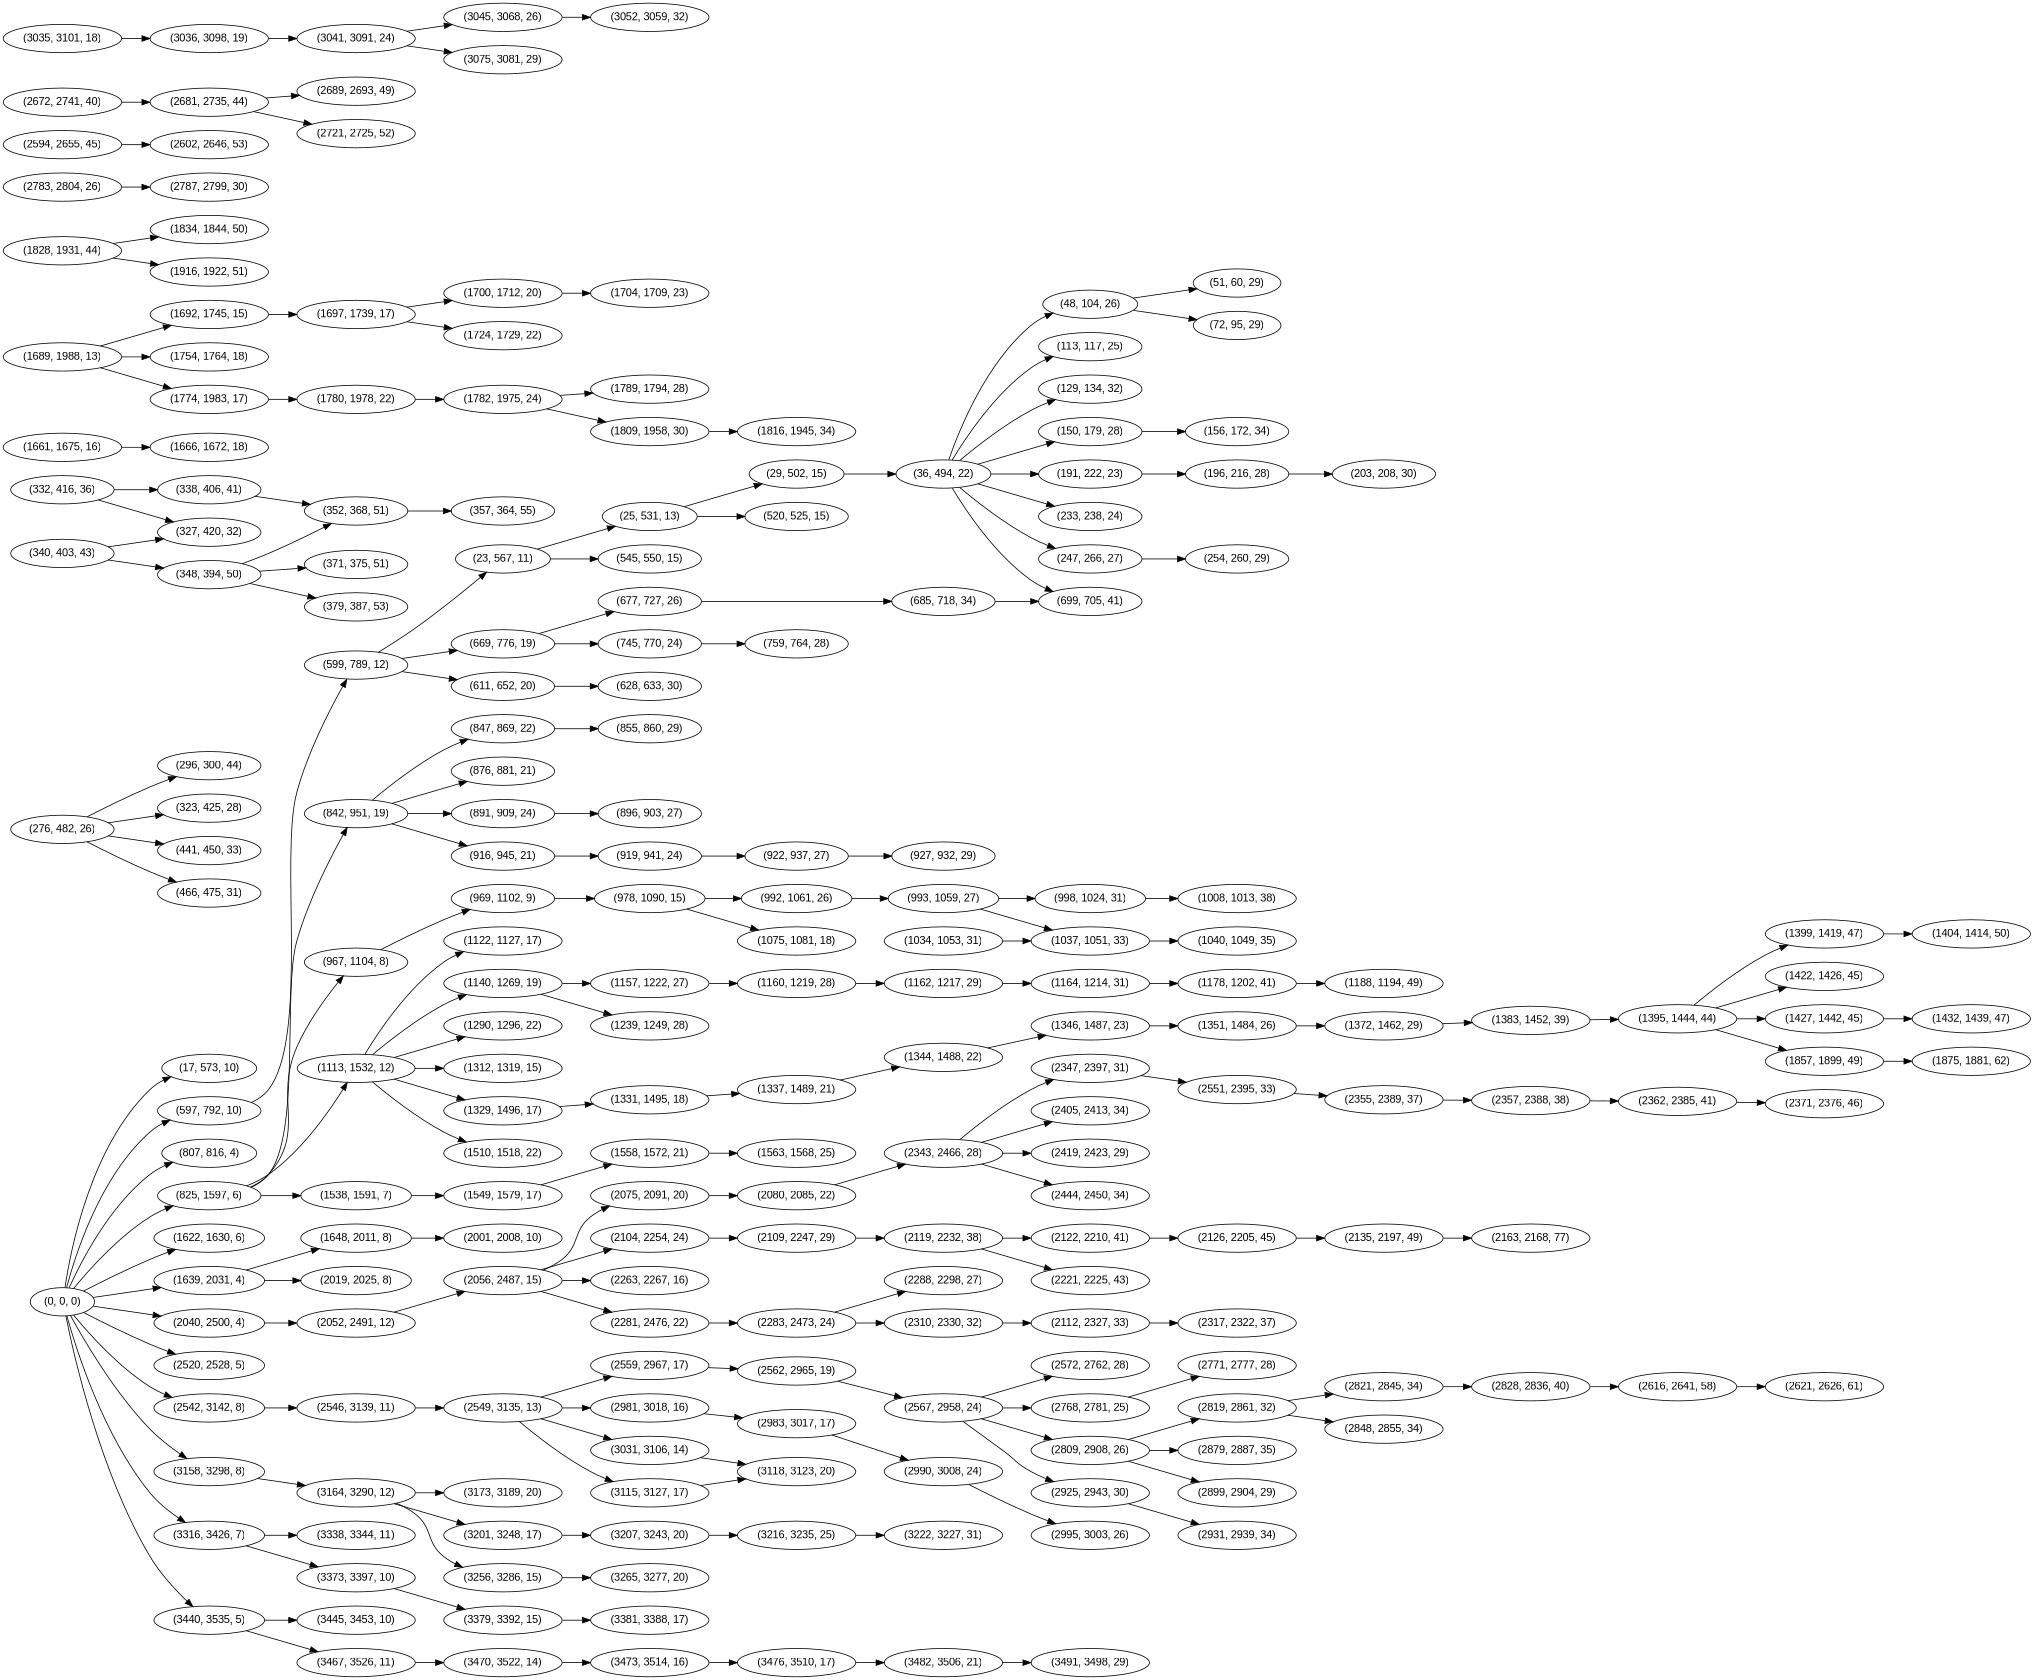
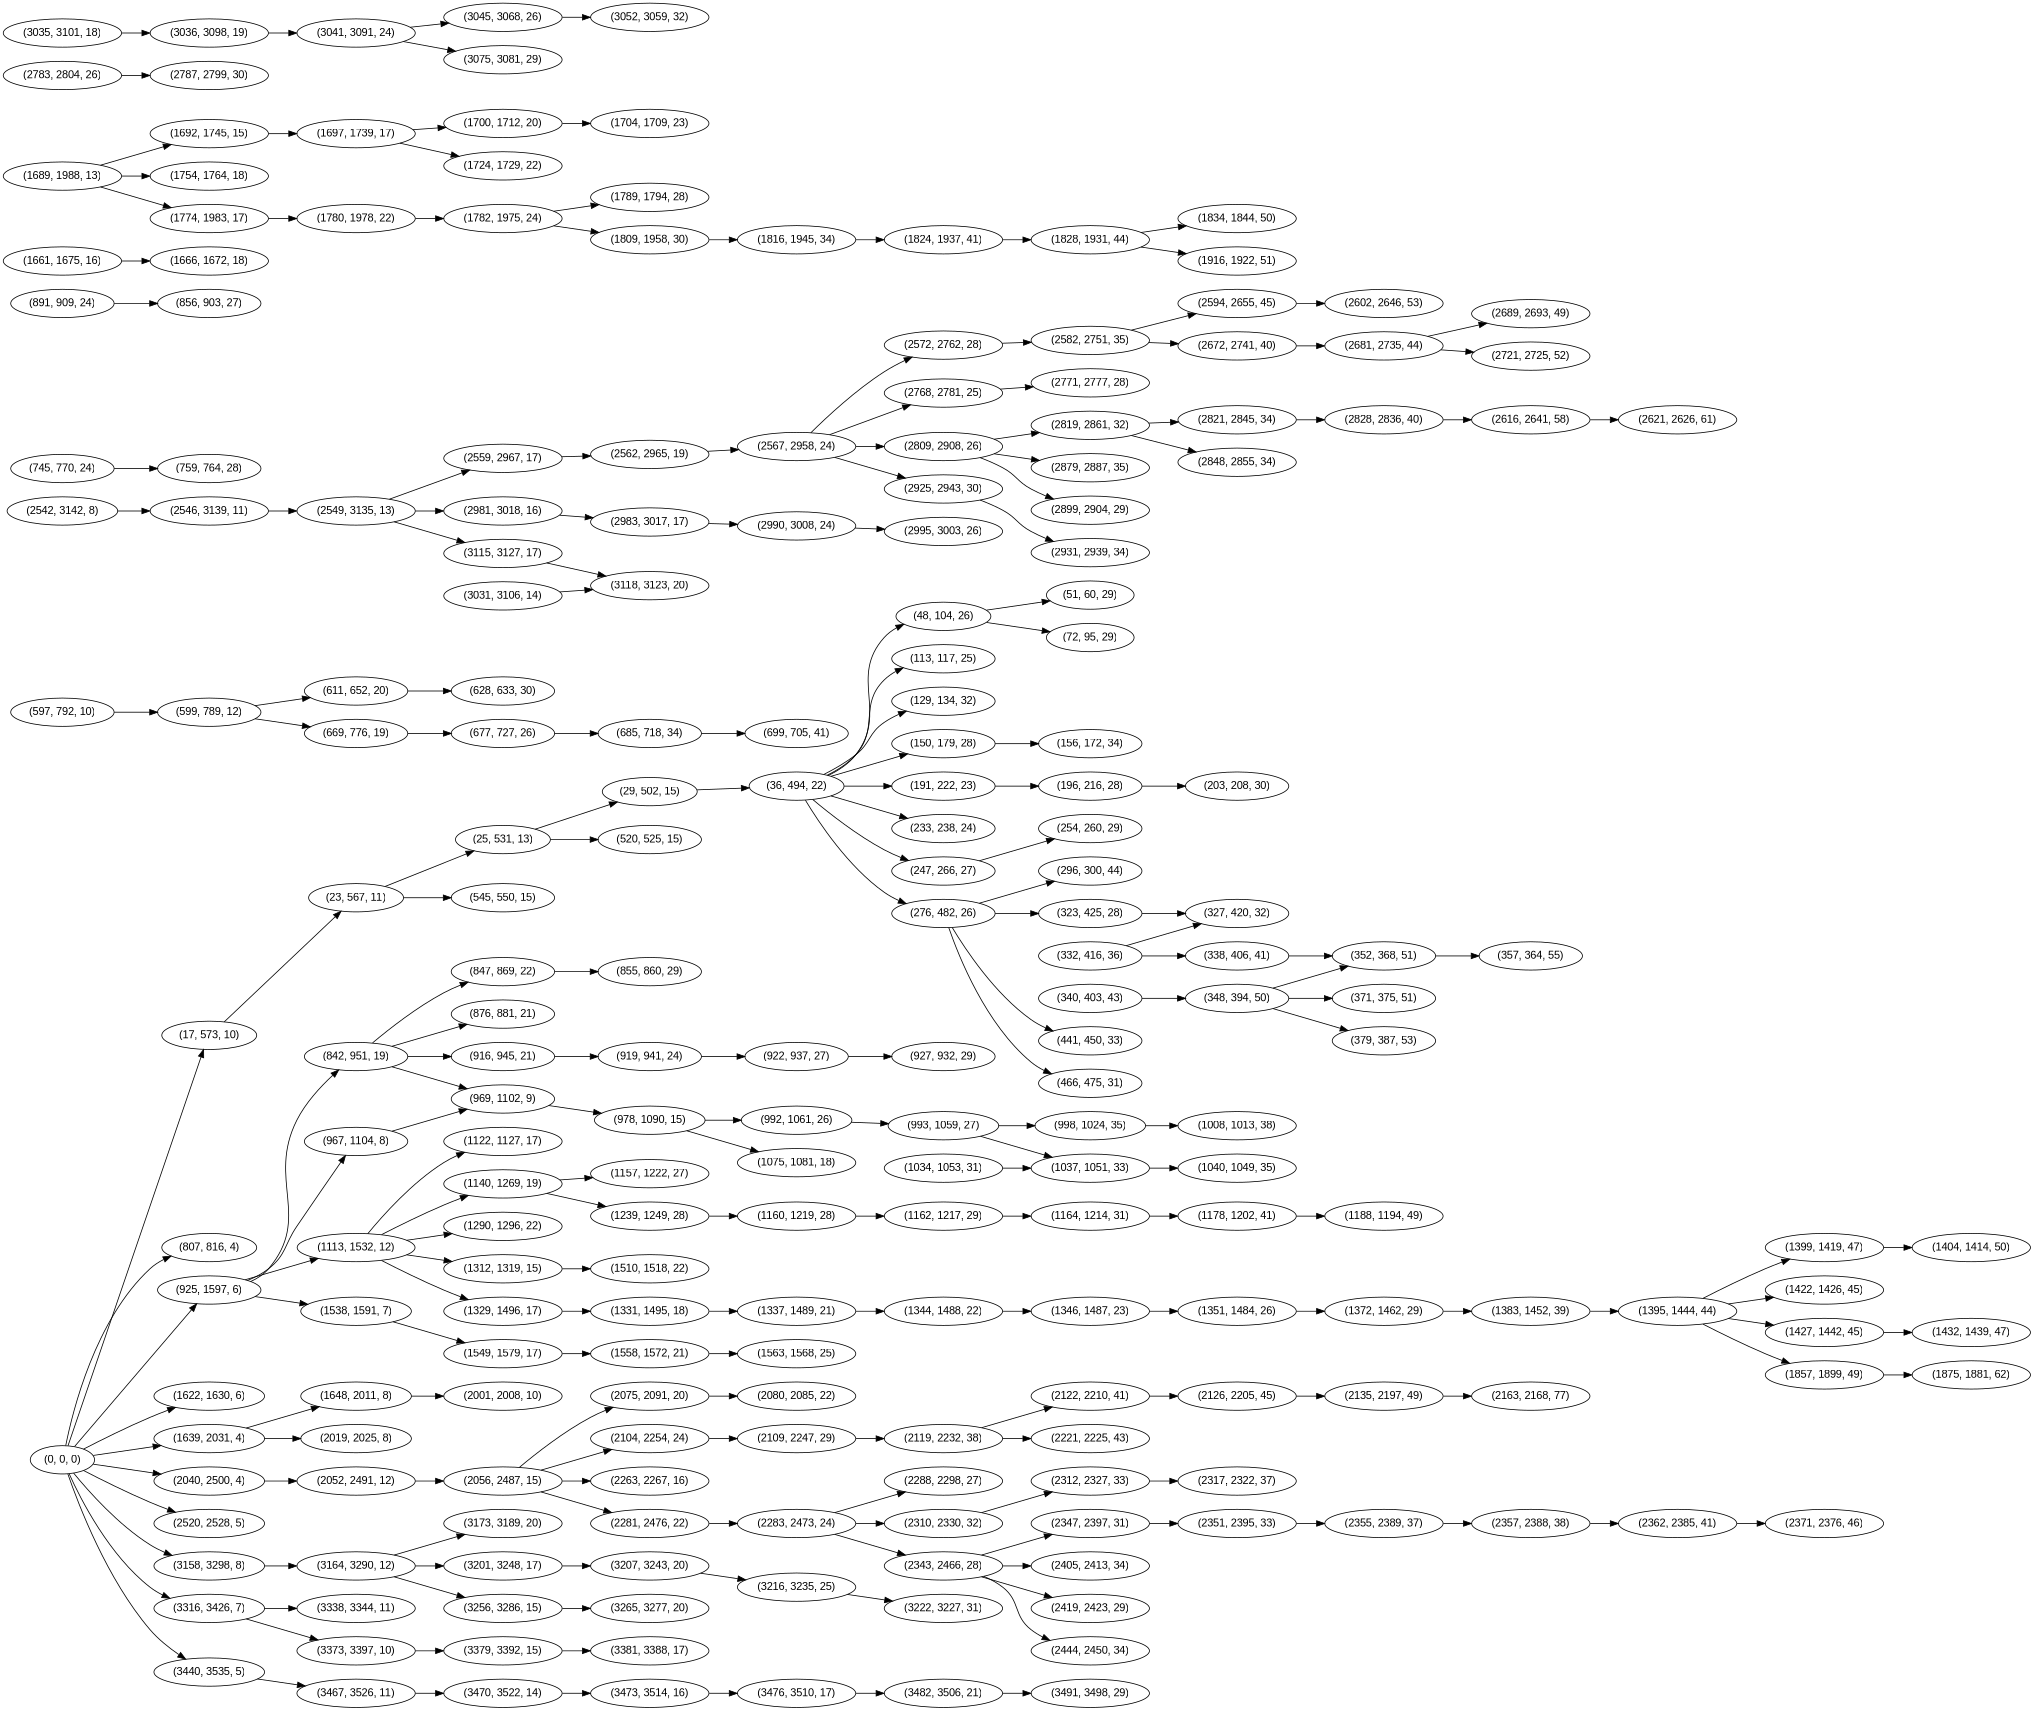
node "(1824, 1937, 41)": added
node "(2582, 2751, 35)": added
edge "(340, 403, 43)" -> "(327, 420, 32)": now "(323, 425, 28)" -> "(327, 420, 32)"
edge "(36, 494, 22)" -> "(699, 705, 41)": now "(36, 494, 22)" -> "(276, 482, 26)"
edge "(599, 789, 12)" -> "(23, 567, 11)": now "(17, 573, 10)" -> "(23, 567, 11)"
edge "(669, 776, 19)" -> "(745, 770, 24)": removed
edge "(842, 951, 19)" -> "(891, 909, 24)": now "(842, 951, 19)" -> "(969, 1102, 9)"
node "(896, 903, 27)": label "(896, 903, 27)" -> "(856, 903, 27)"
node "(998, 1024, 31)": label "(998, 1024, 31)" -> "(998, 1024, 35)"
edge "(1157, 1222, 27)" -> "(1160, 1219, 28)": now "(1239, 1249, 28)" -> "(1160, 1219, 28)"
node "(2551, 2395, 33)": label "(2551, 2395, 33)" -> "(2351, 2395, 33)"
edge "(1113, 1532, 12)" -> "(1510, 1518, 22)": now "(1312, 1319, 15)" -> "(1510, 1518, 22)"
edge "(2080, 2085, 22)" -> "(2343, 2466, 28)": now "(2283, 2473, 24)" -> "(2343, 2466, 28)"
node "(825, 1597, 6)": label "(825, 1597, 6)" -> "(925, 1597, 6)"
edge "(0, 0, 0)" -> "(597, 792, 10)": removed
node "(2112, 2327, 33)": label "(2112, 2327, 33)" -> "(2312, 2327, 33)"
edge "(0, 0, 0)" -> "(2542, 3142, 8)": removed
edge "(2549, 3135, 13)" -> "(3031, 3106, 14)": removed
node "(3445, 3453, 10)": removed
